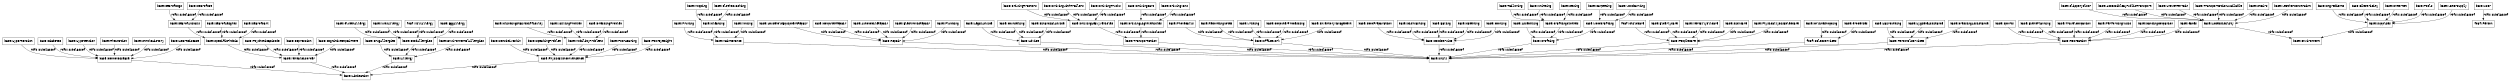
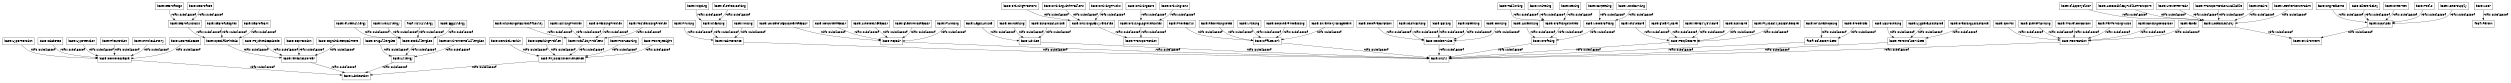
node "base:ToiletUsingProblem": added
node "foaf:ChildCare": label "foaf:ChildCare" -> "base:ChildCare"
edge "base:Transportation" -> "base:Skill": removed, label "rdfs:subClassOf"
